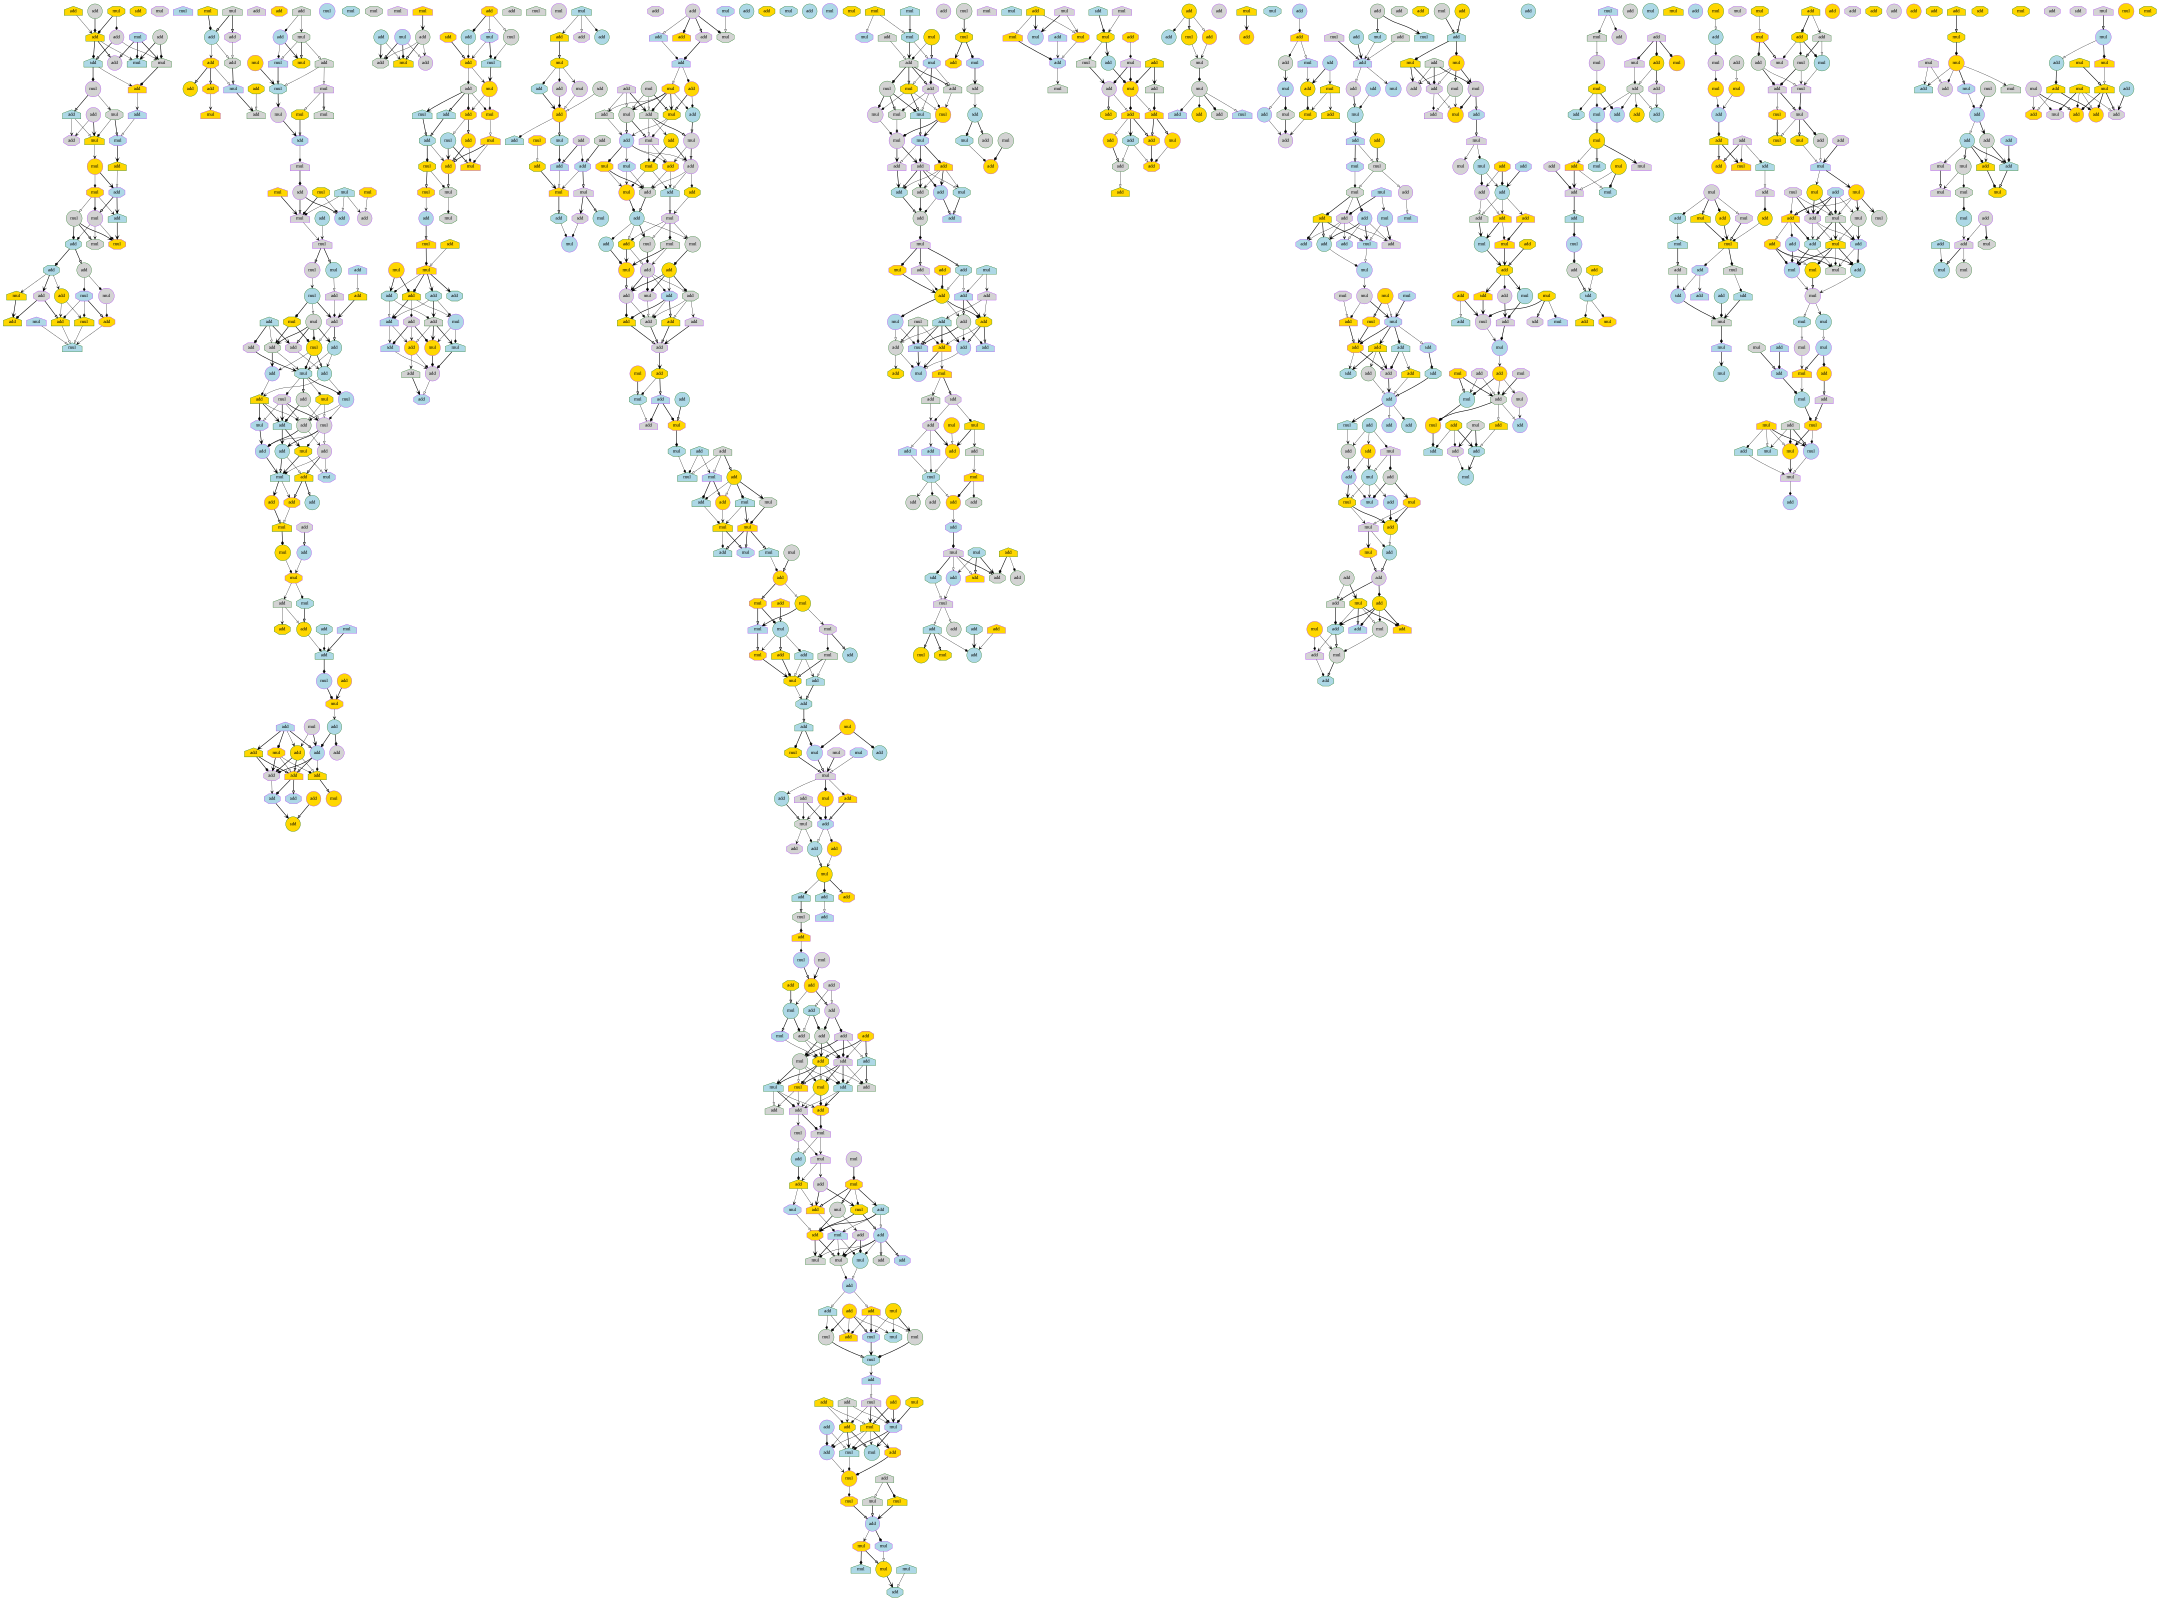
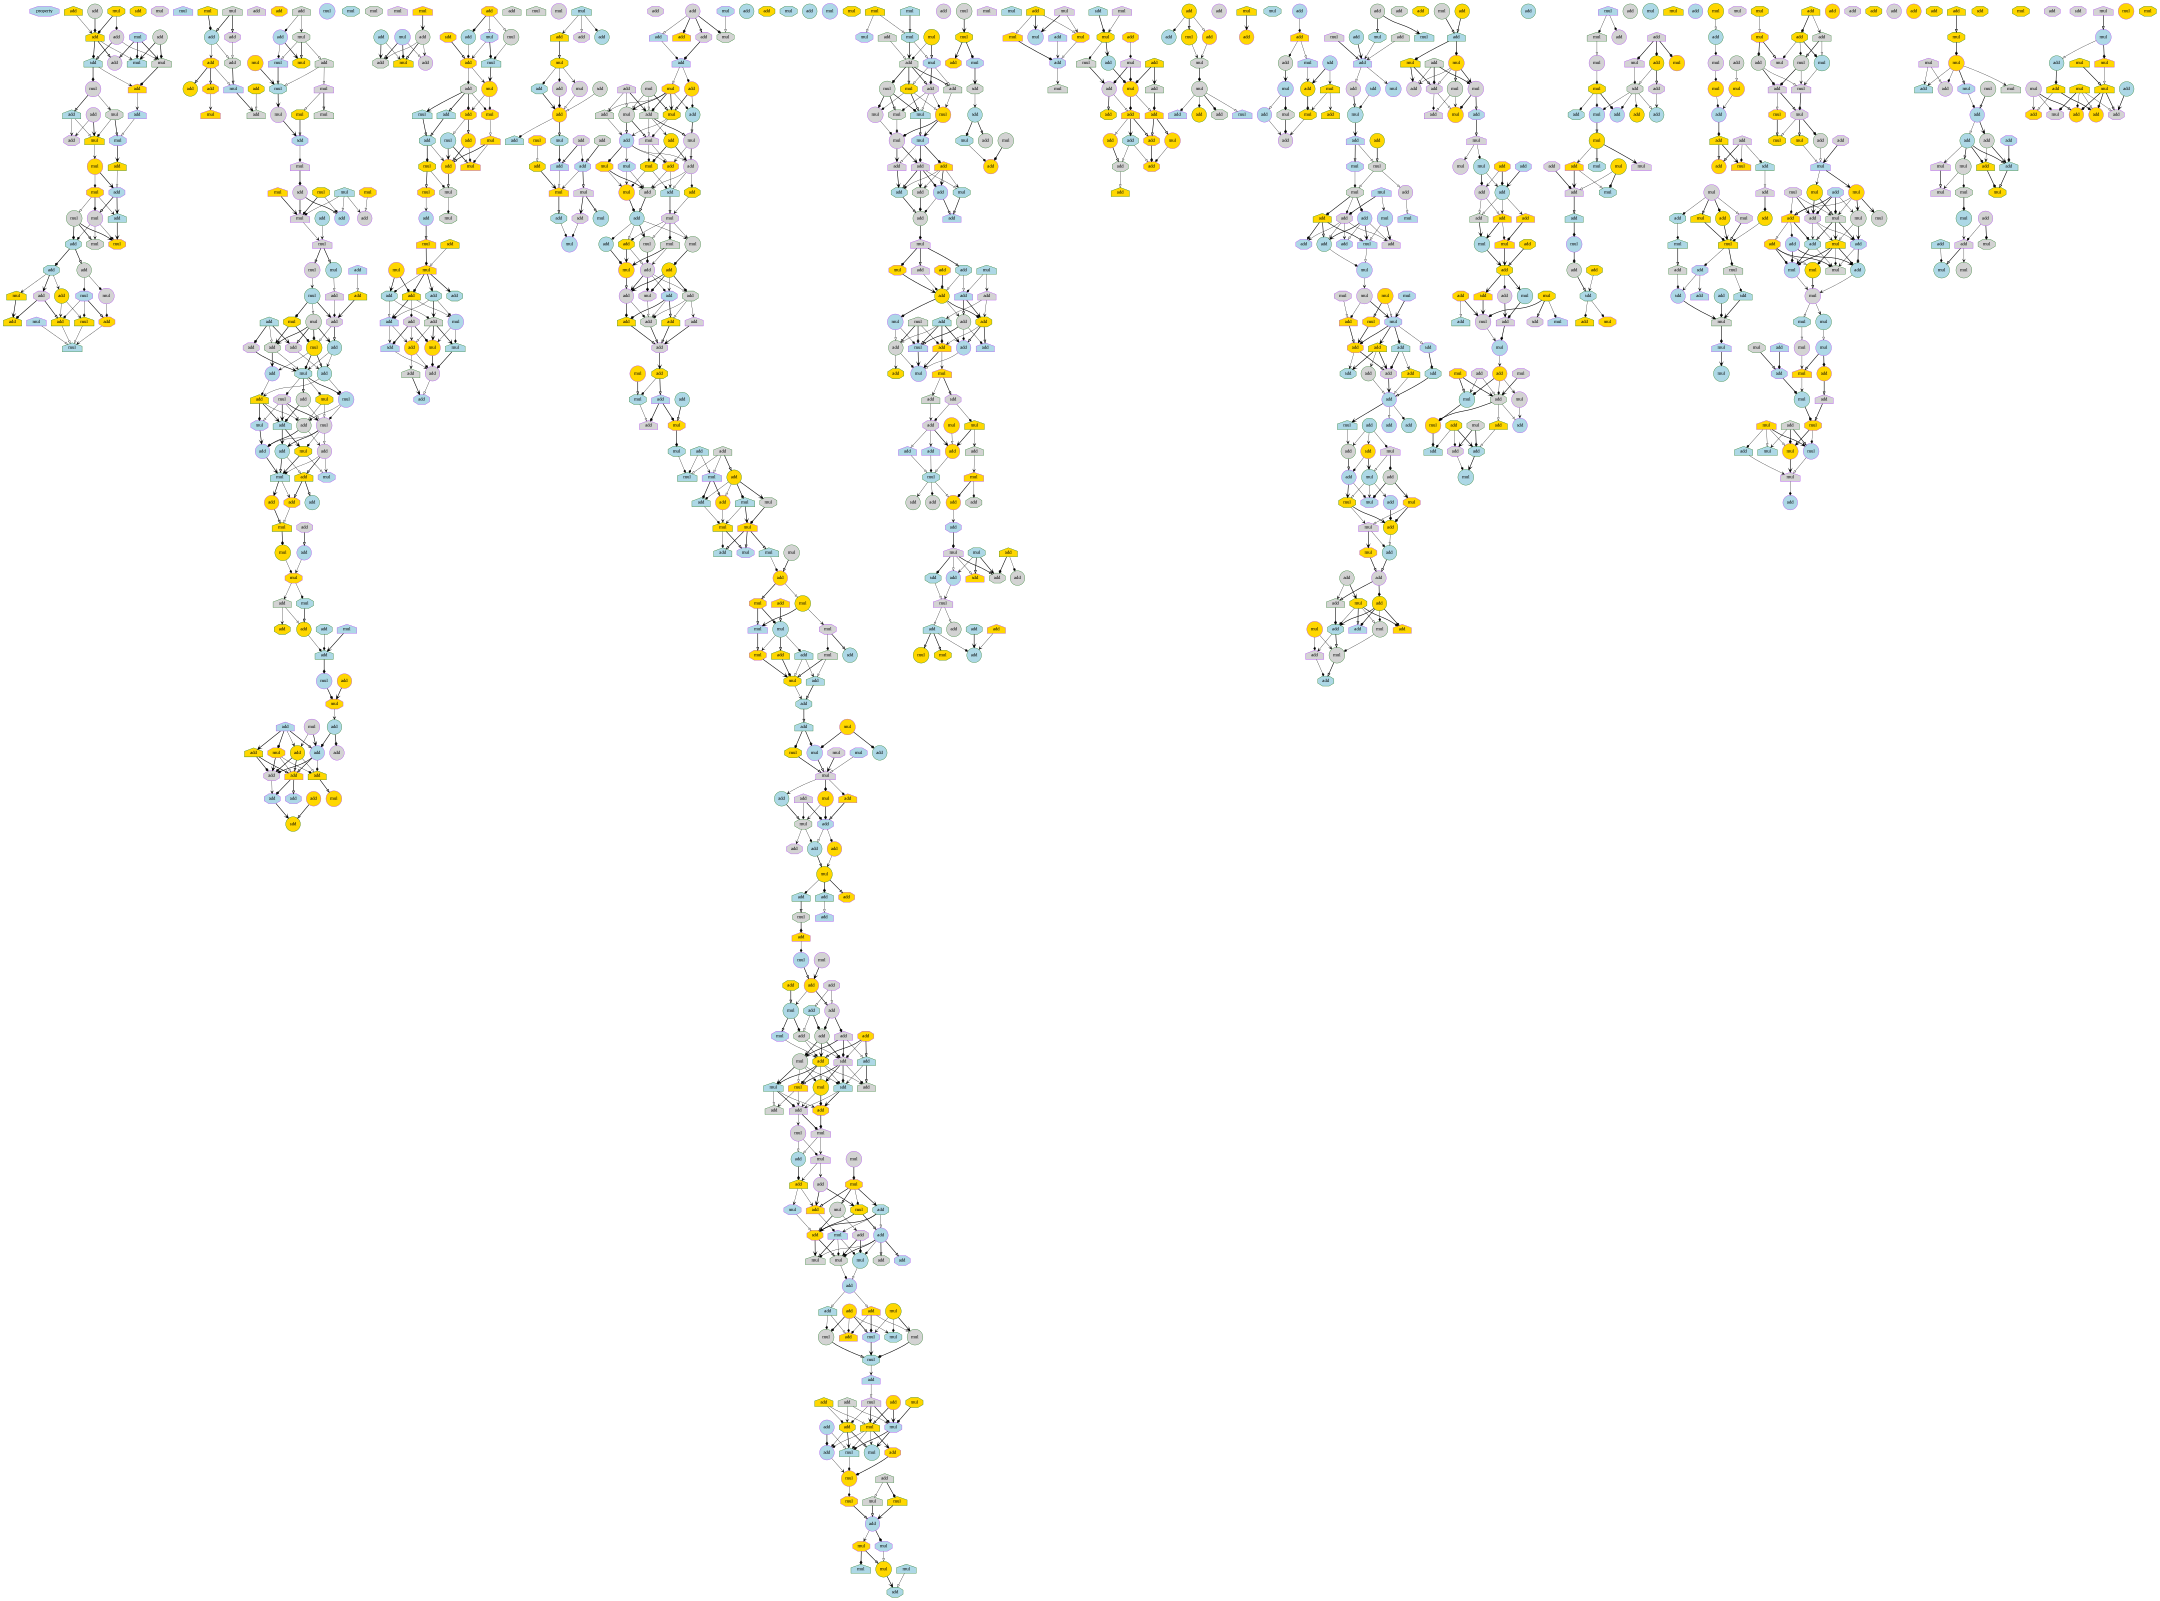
node "property": added
